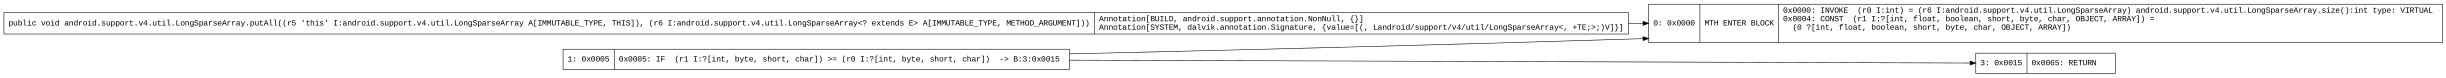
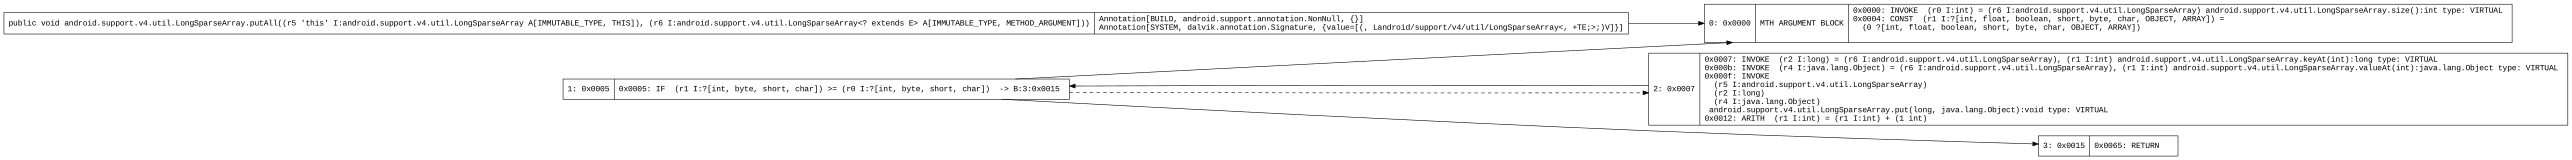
node "0: 0x0000": text "MTH_ENTER_BLOCK" -> "MTH_ARGUMENT_BLOCK"
node "2: 0x0007": added
